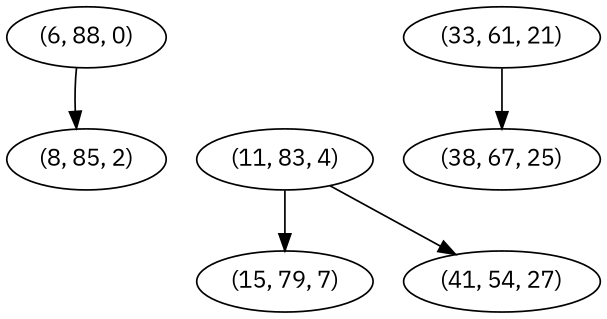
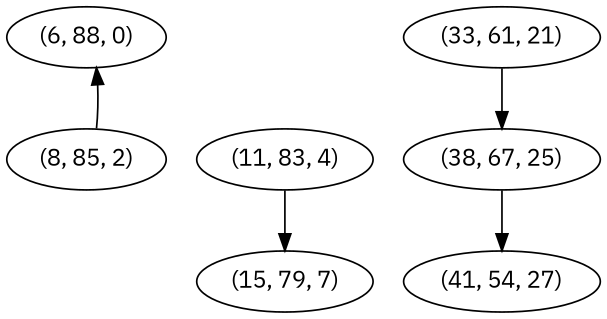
edge "(6, 88, 0)" -> "(8, 85, 2)": reversed
edge "(11, 83, 4)" -> "(41, 54, 27)": now "(38, 67, 25)" -> "(41, 54, 27)"
